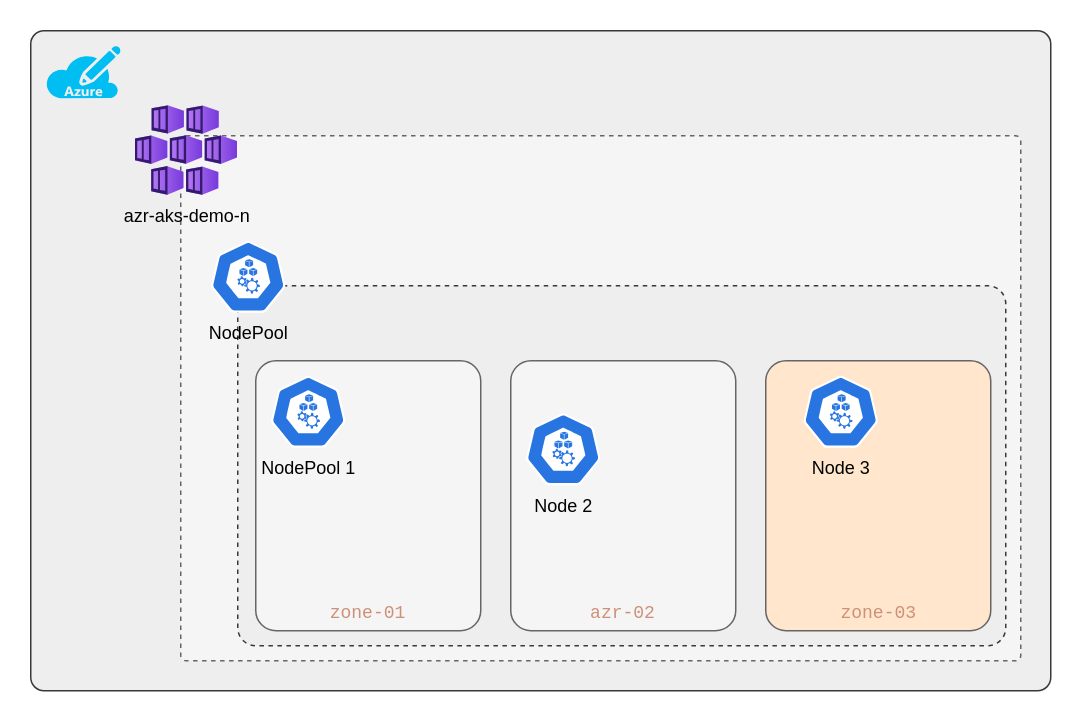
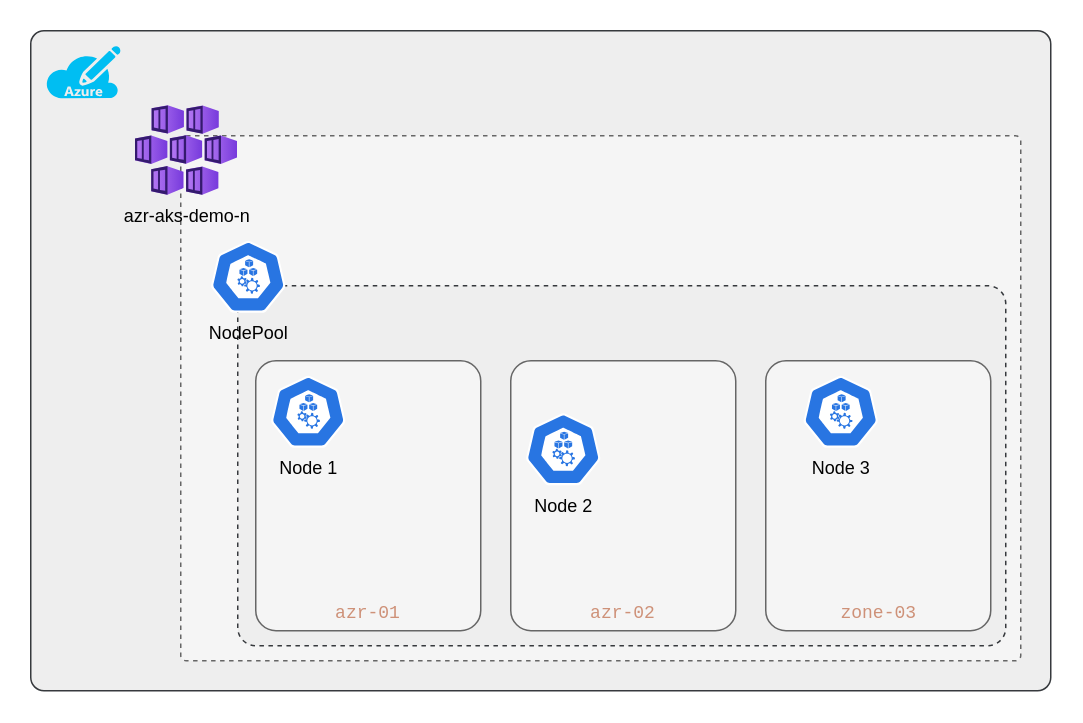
node "NodePool 1": label "NodePool 1" -> "Node 1"
node "zone-03": fillcolor #ffe6cc -> #f5f5f5
node "zone-01": label "zone-01" -> "azr-01"
